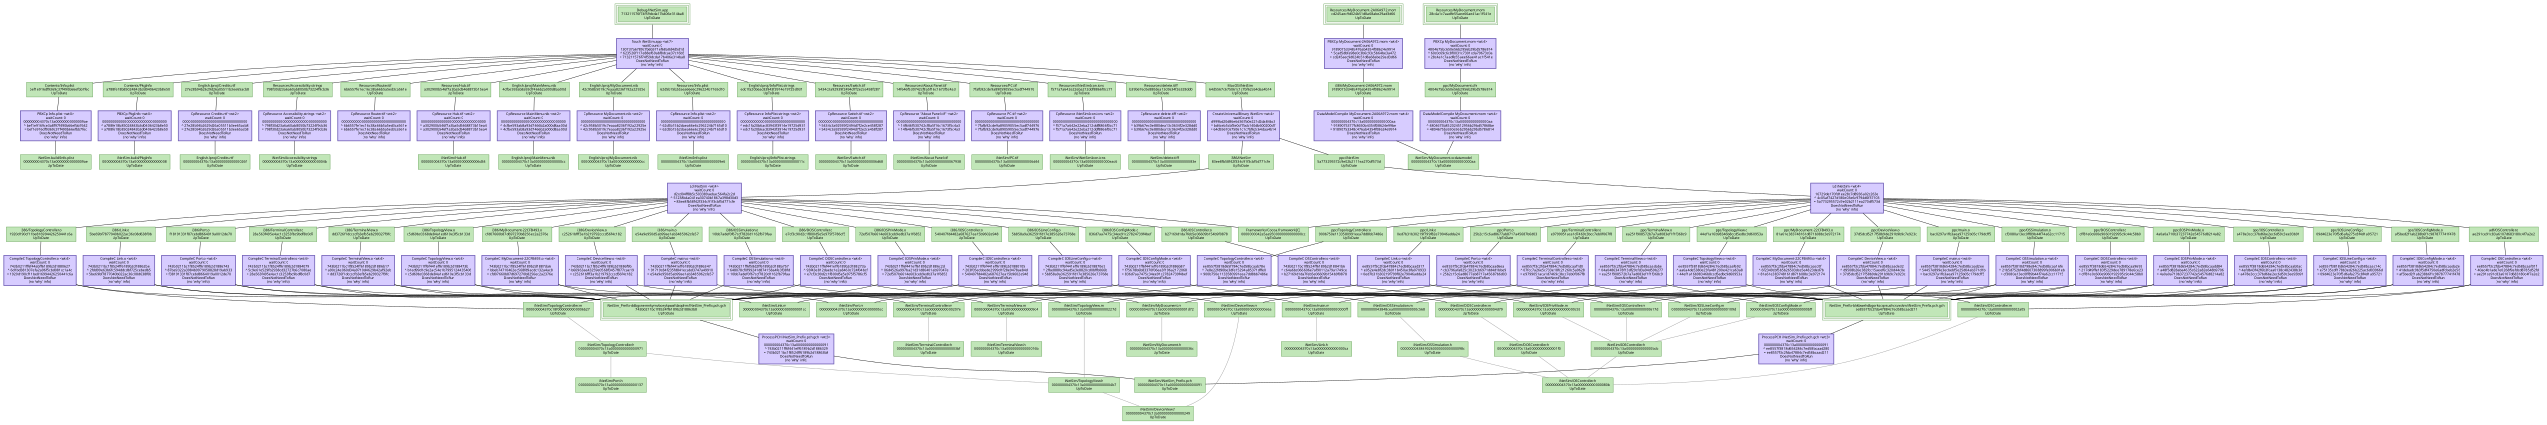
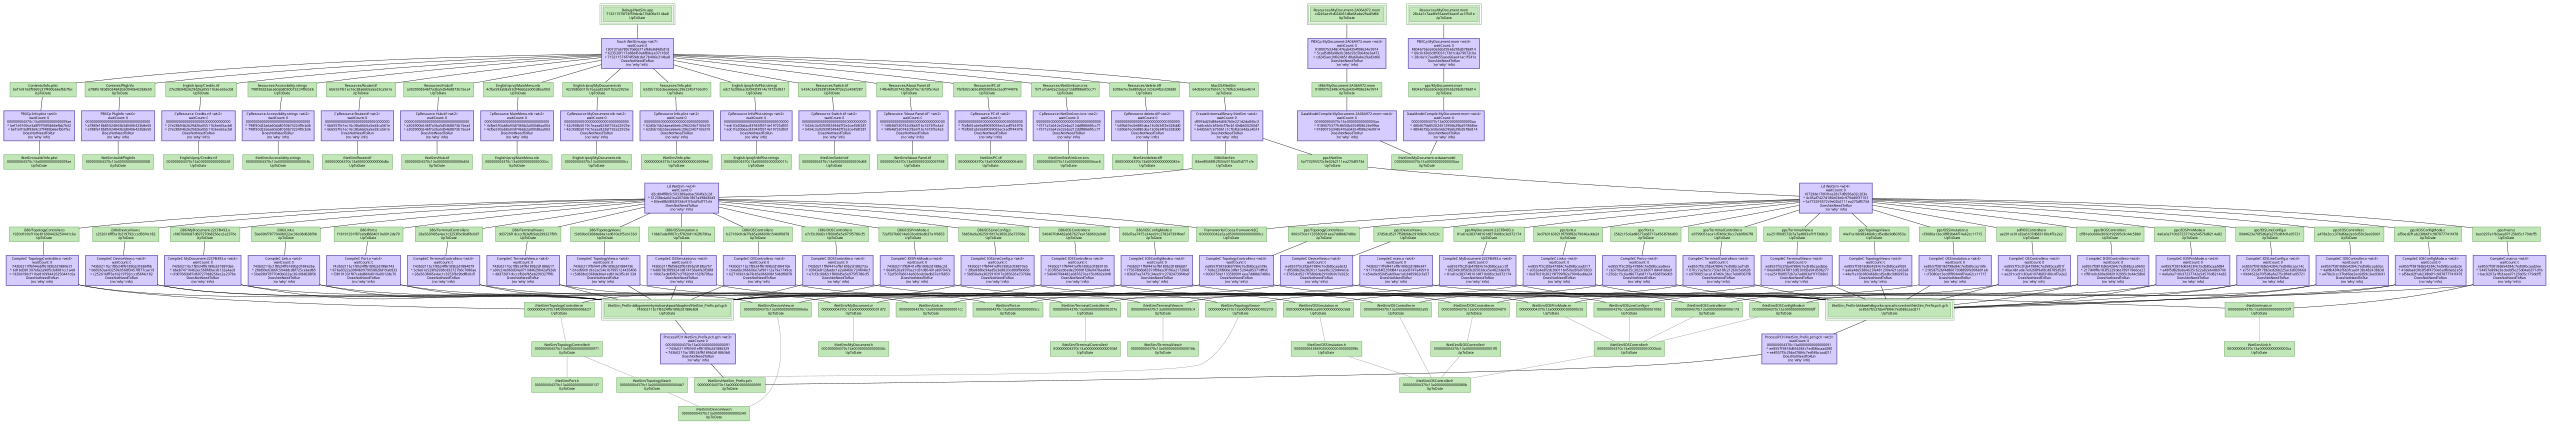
node "ppc/MyDocument.cfe 4804675bc650e56b2956b29bd5786814 UpToDate": label "ppc/MyDocument.cfe 4804675bc650e56b2956b29bd5786814 UpToDate" -> "ppc/MyDocument.mom 4804675bc650e56b2956b29bd5786814 UpToDate"
node "iNetSim/Router.tif 000000004370c13a0000000000006dbc UpToDate": added
node "i386/main.o e54a9e950d5ab99ae1ab3485962cfa57 UpToDate": removed
